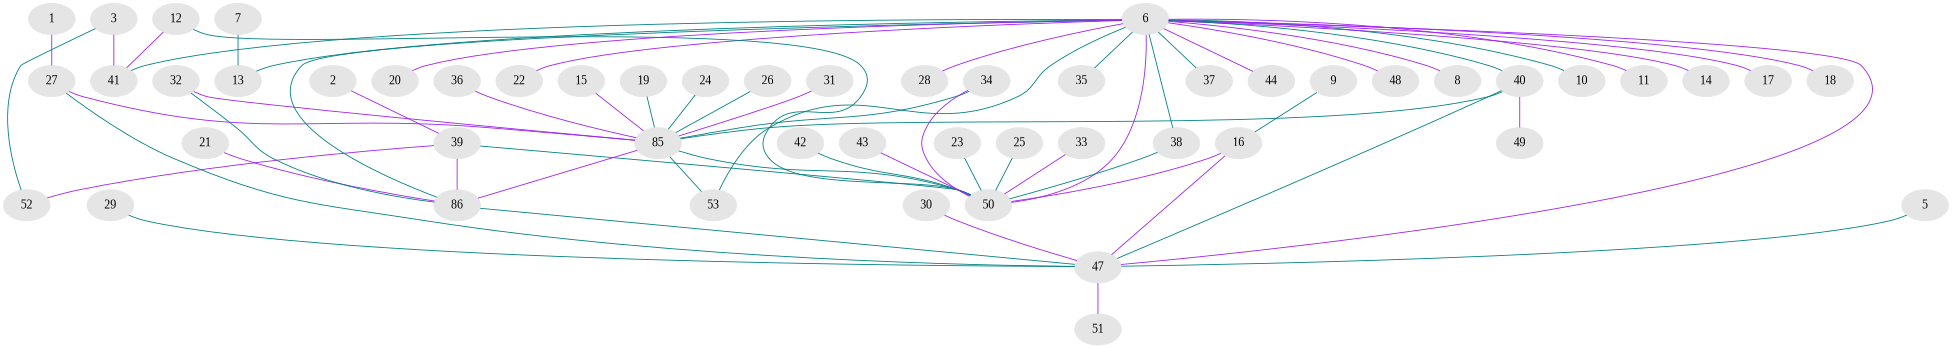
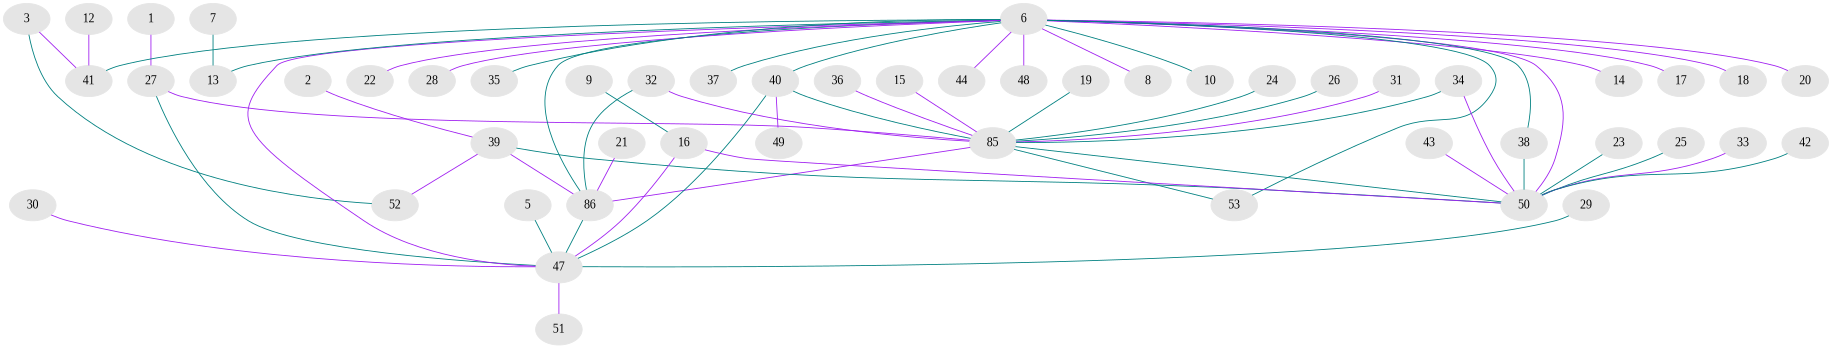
edge "12" -- "50": removed
node "11": removed
